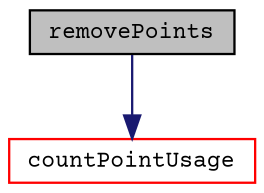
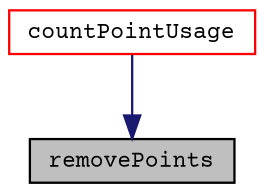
edge "removePoints" -> "countPointUsage": reversed
